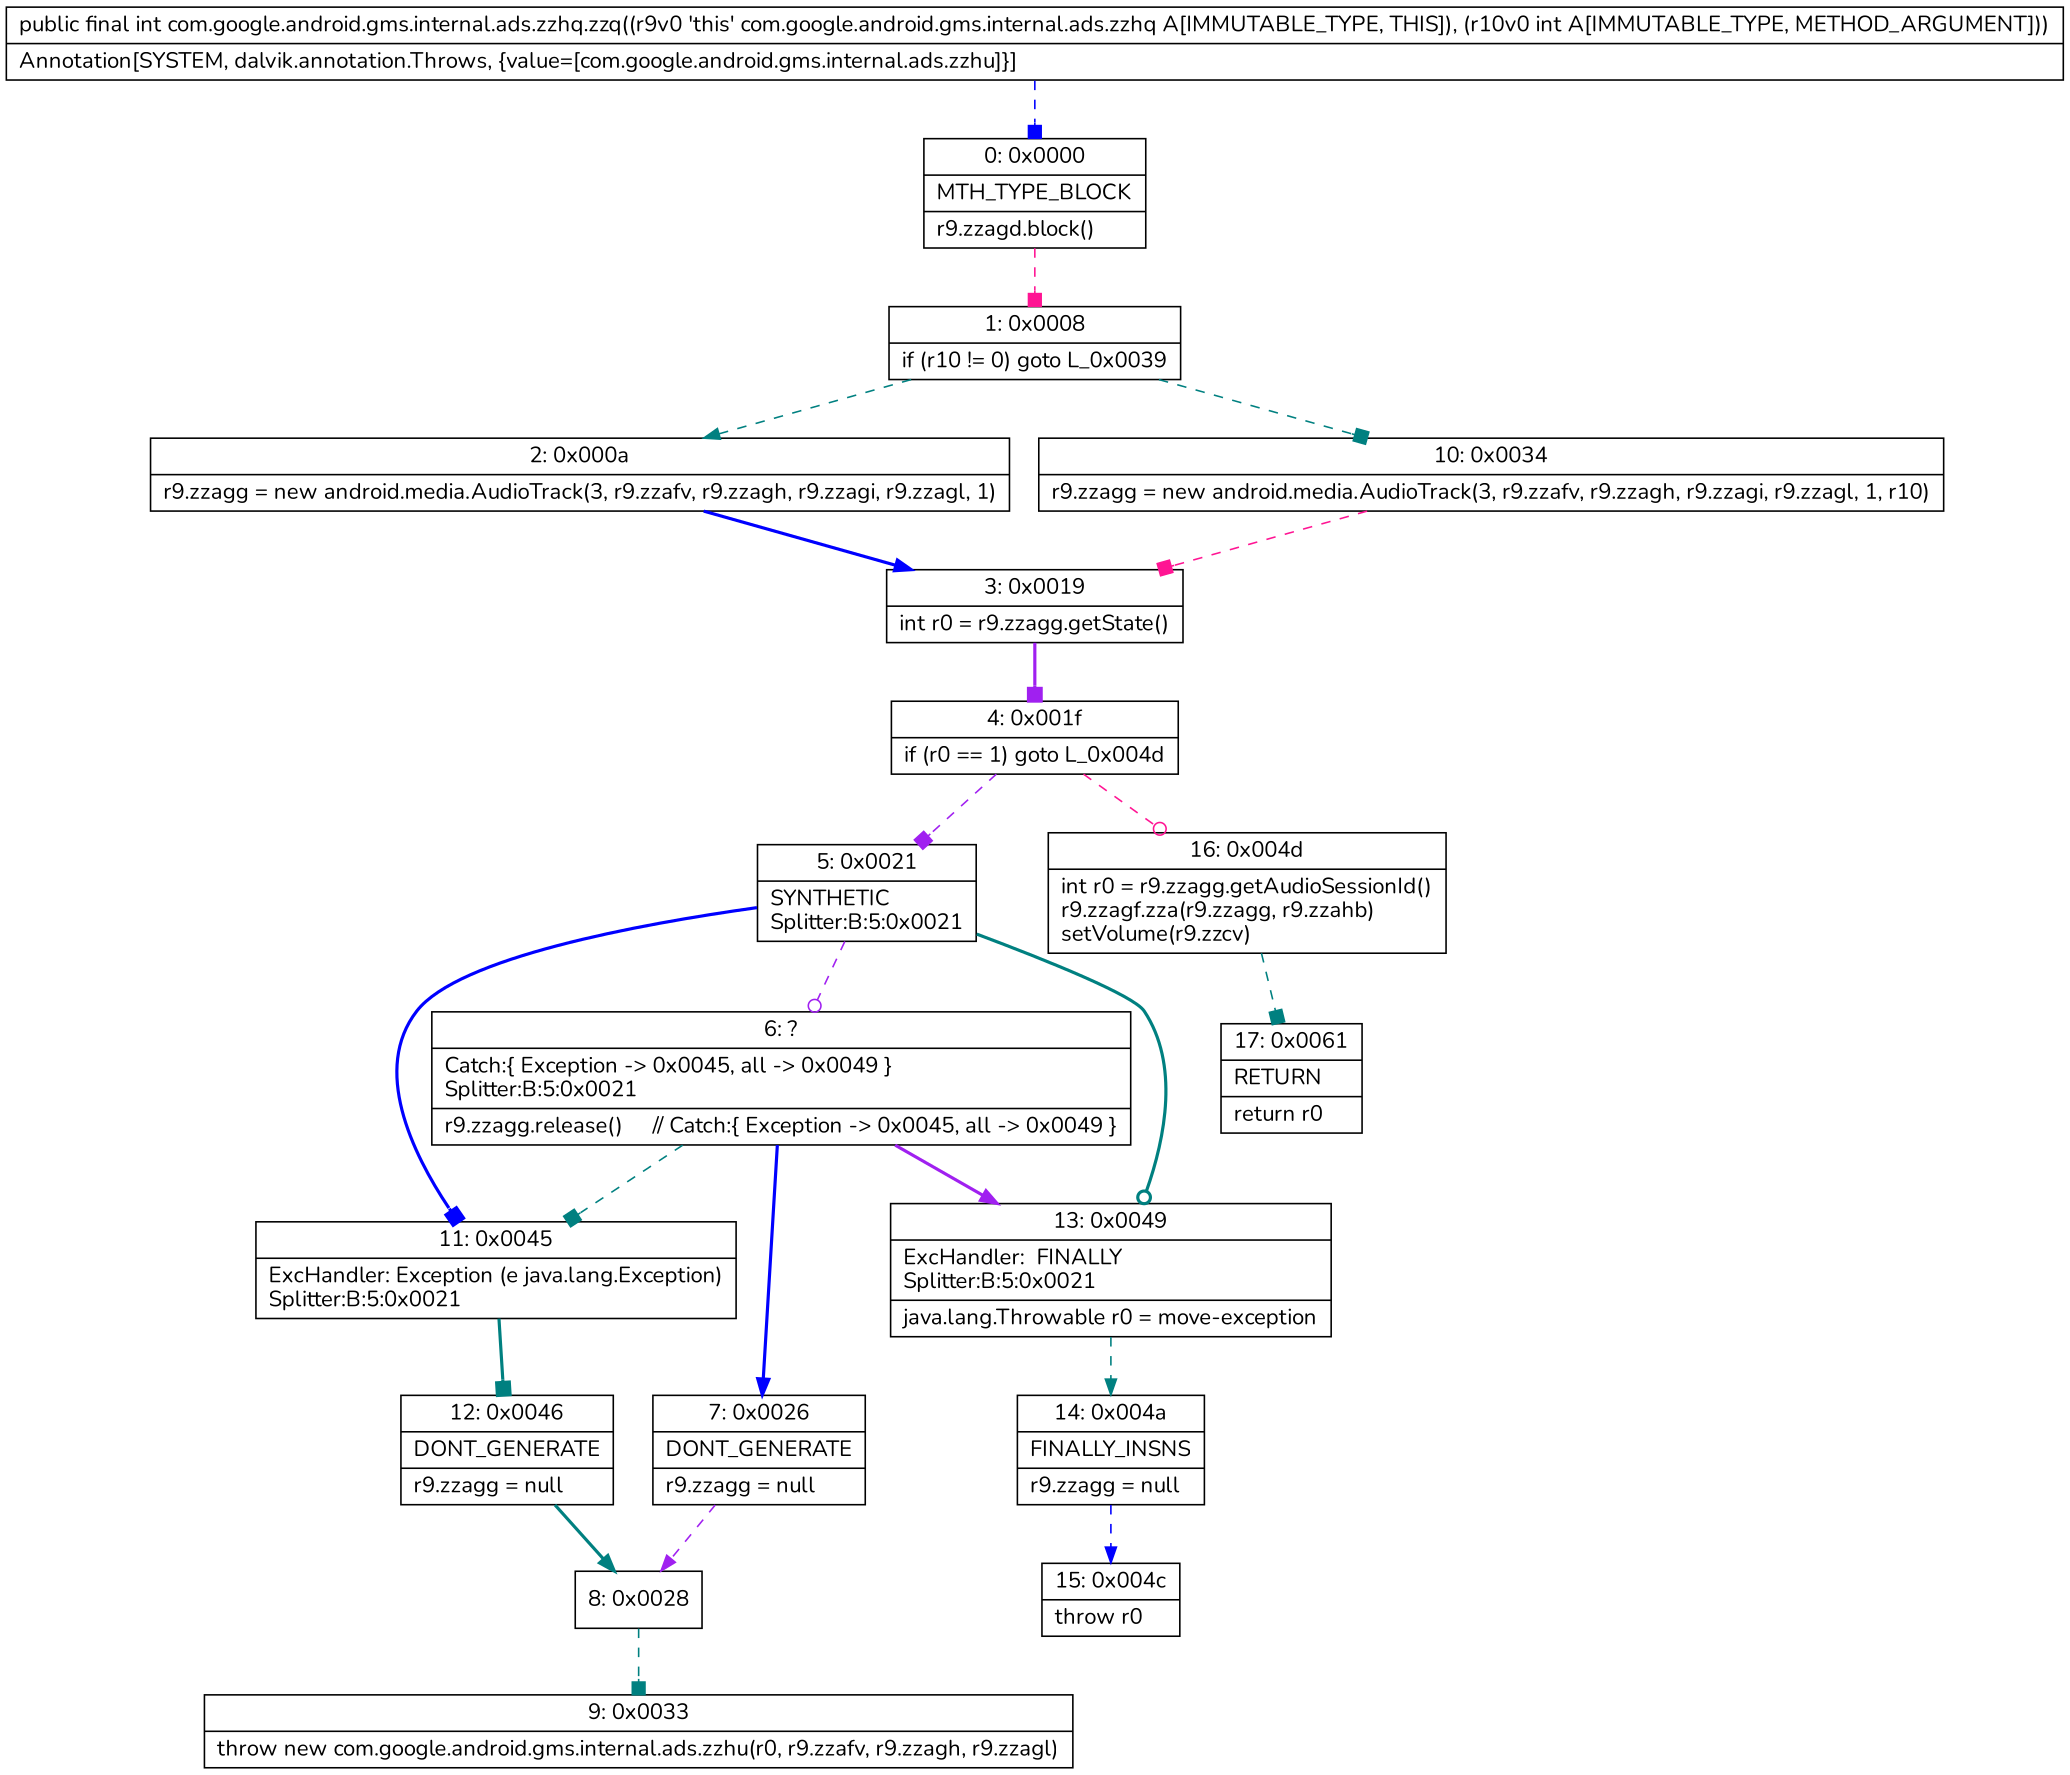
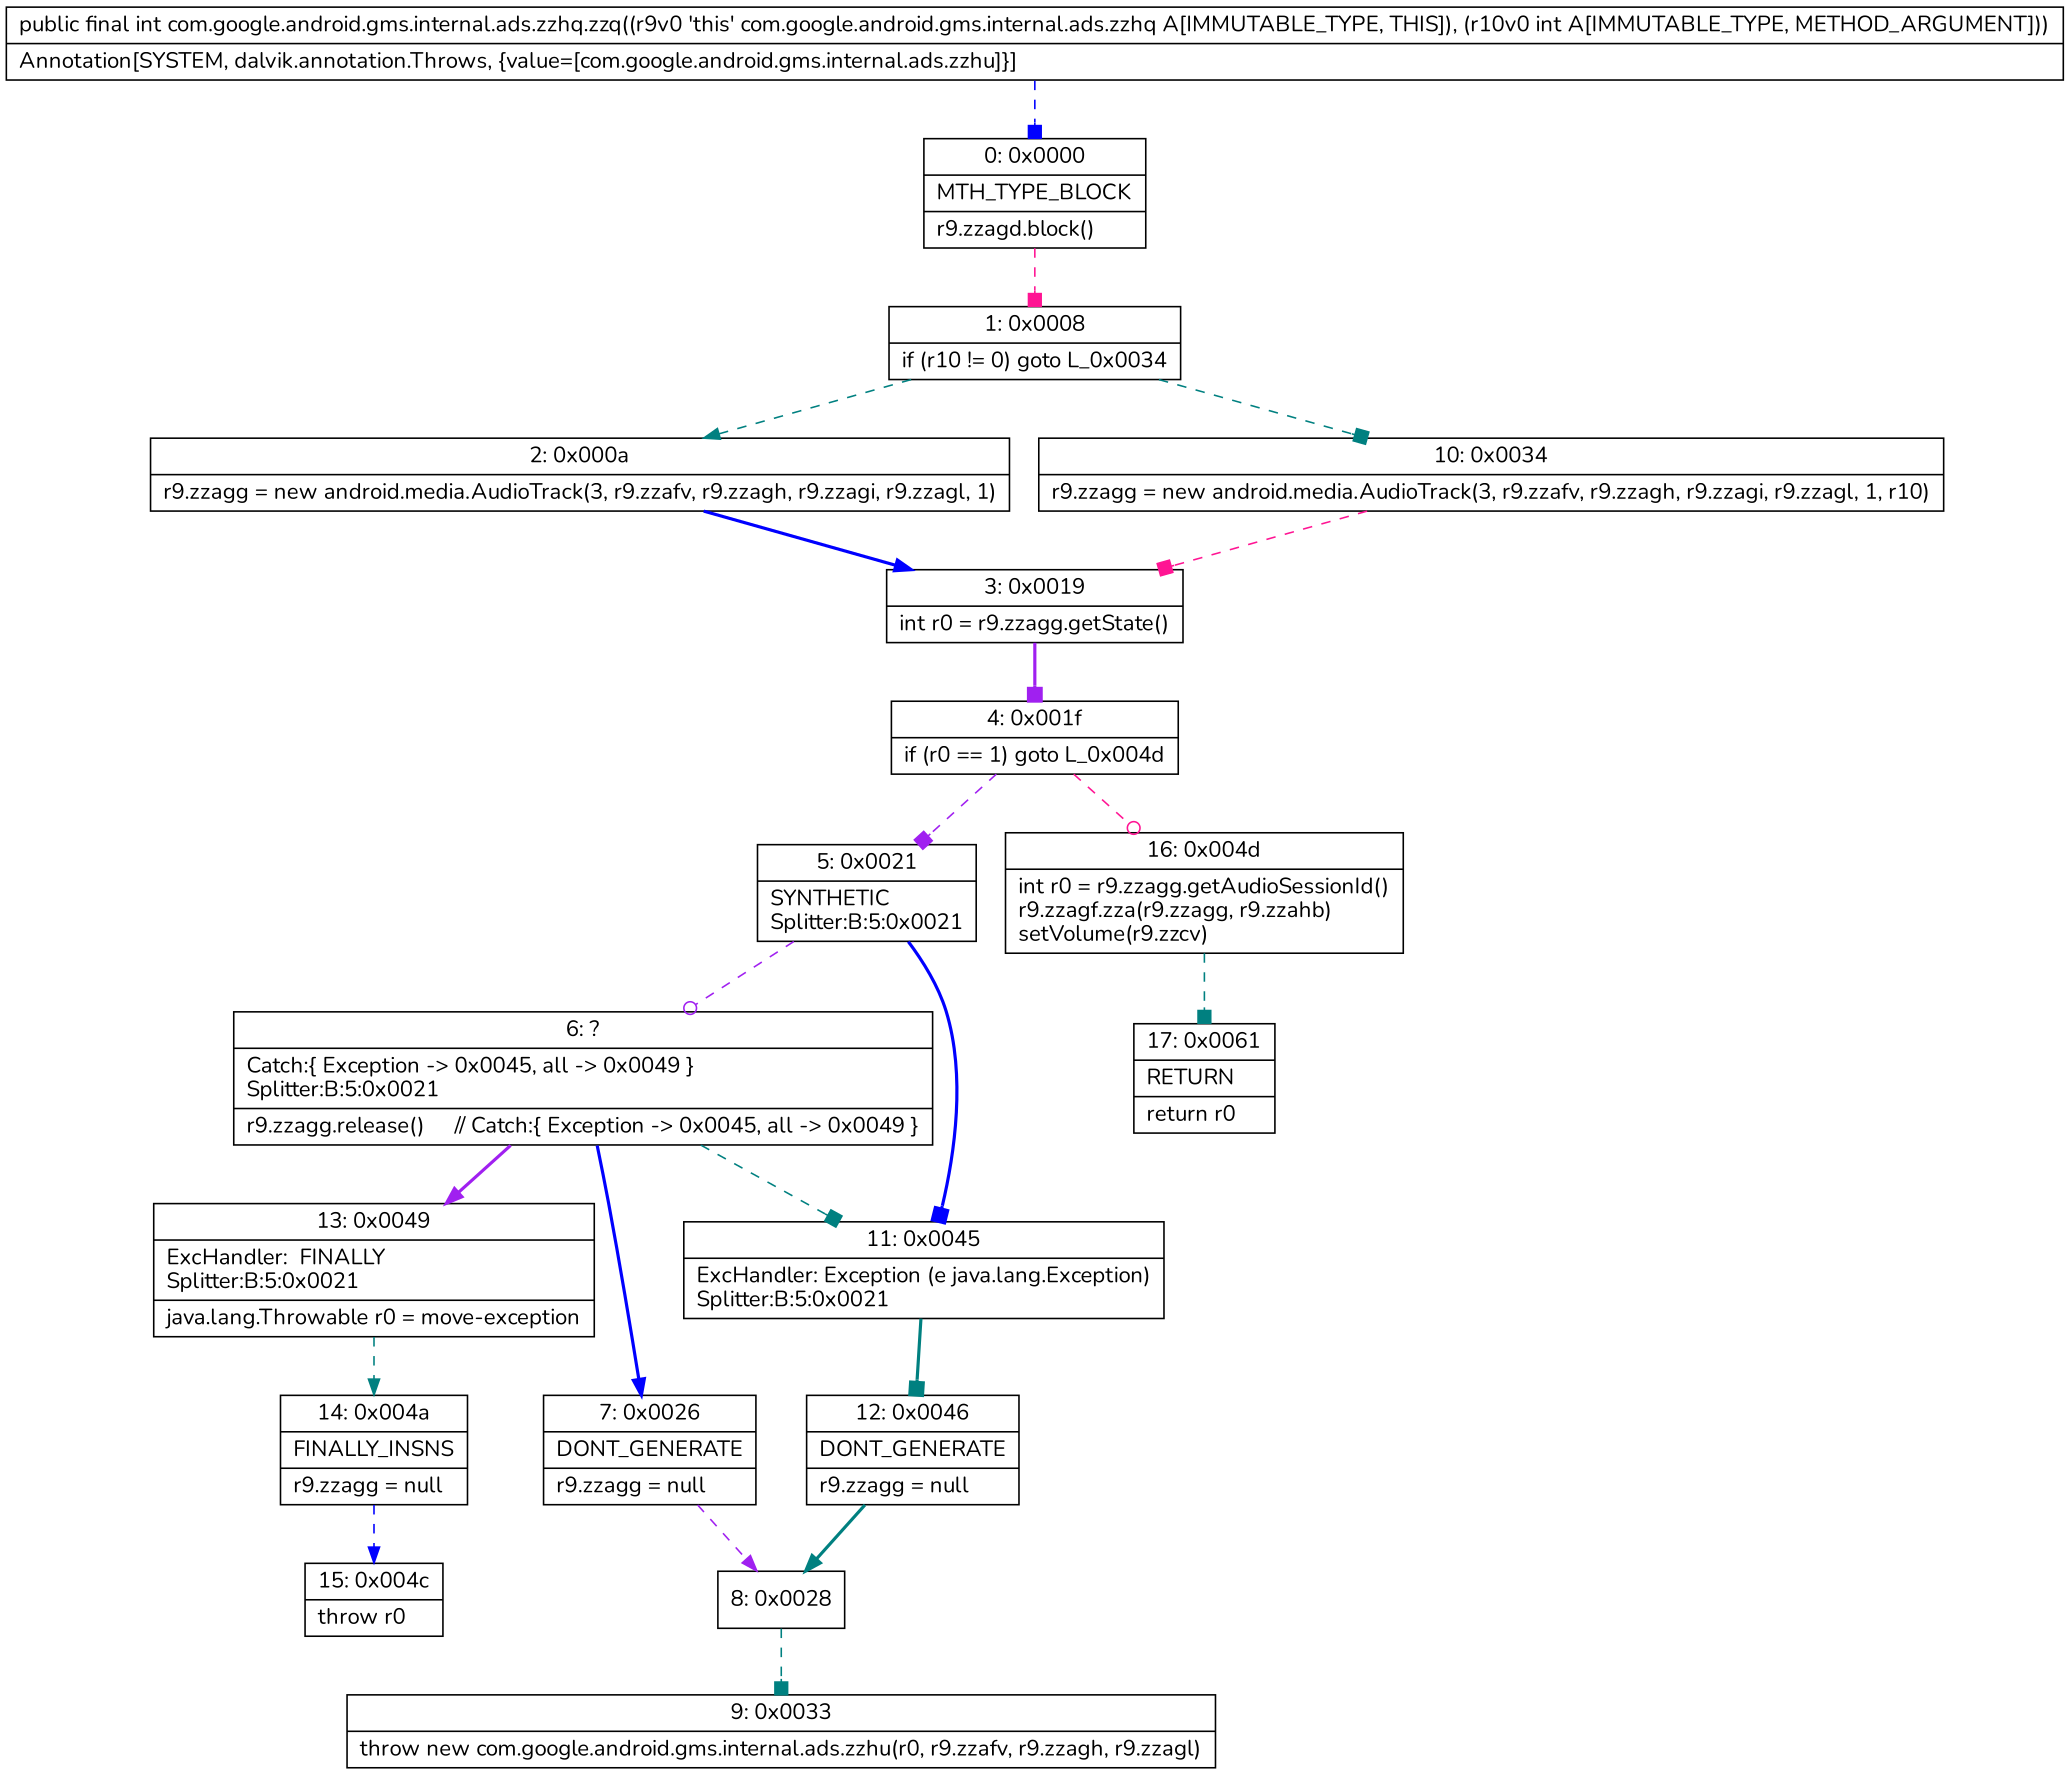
node "1: 0x0008": text "if (r10 != 0) goto L_0x0039" -> "if (r10 != 0) goto L_0x0034"
edge "5: 0x0021" -> "13: 0x0049": removed
